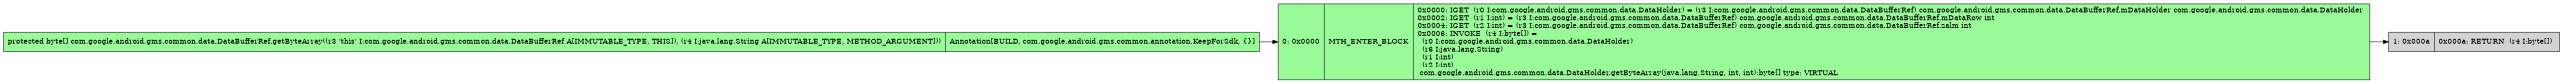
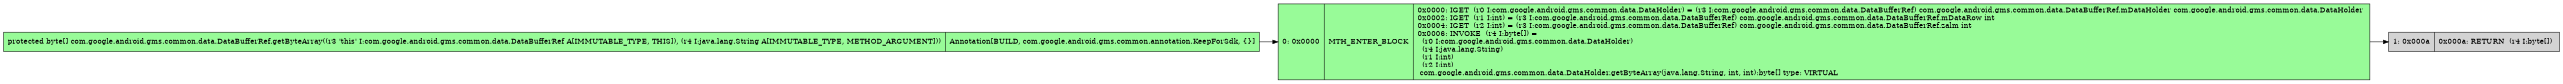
node "0: 0x0000": text "(r6 I:java.lang.String)" -> "(r4 I:java.lang.String)"
